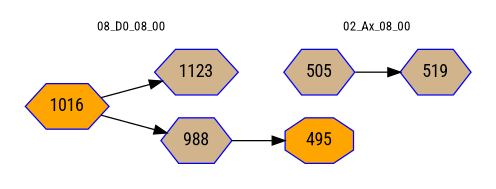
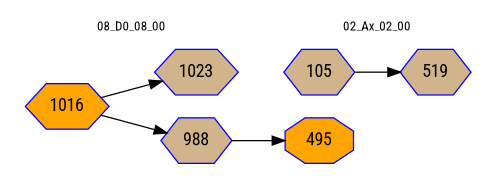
cluster "02_Ax_08_00": label "02_Ax_08_00" -> "02_Ax_02_00"
node "1123": label "1123" -> "1023"
node "505": label "505" -> "105"
